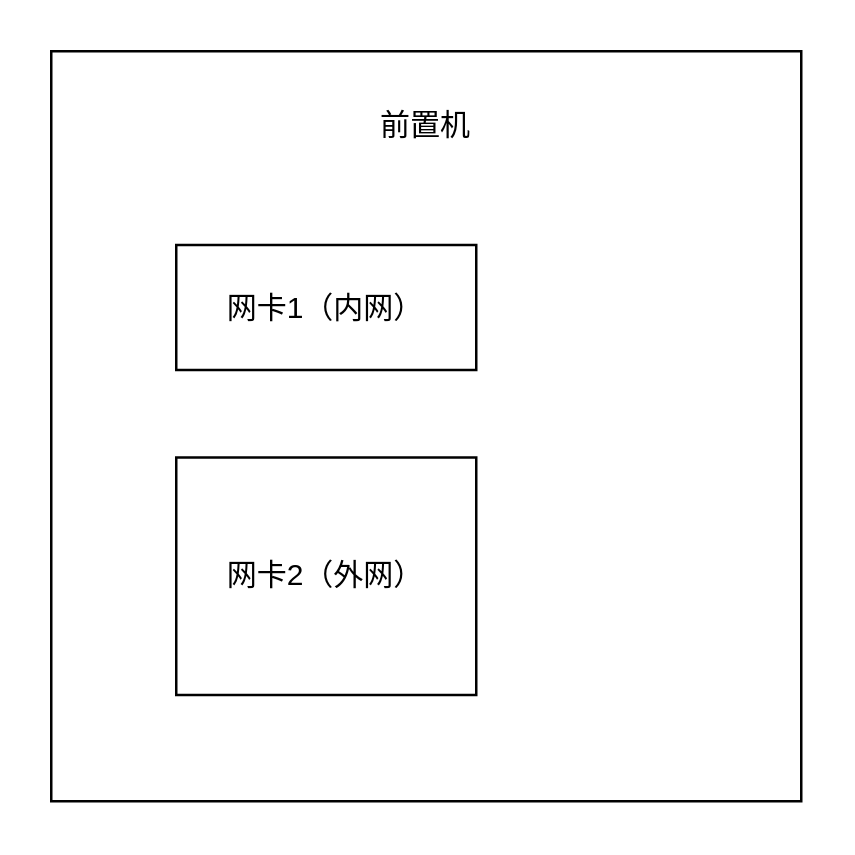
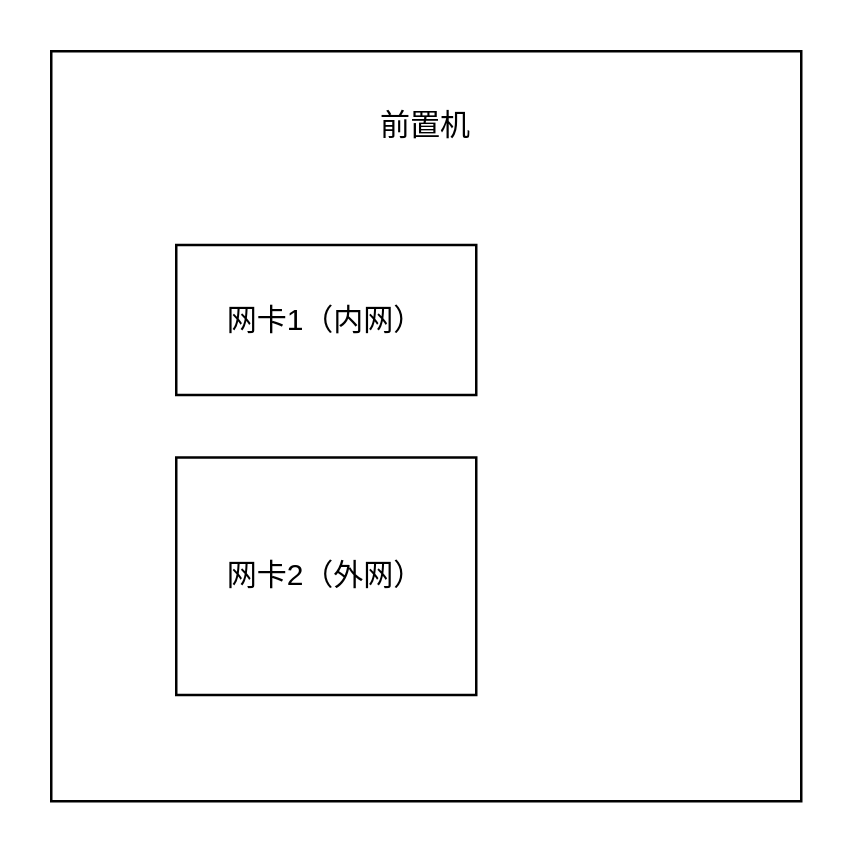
node "网卡1（内网）": size 300x125 -> 300x150
